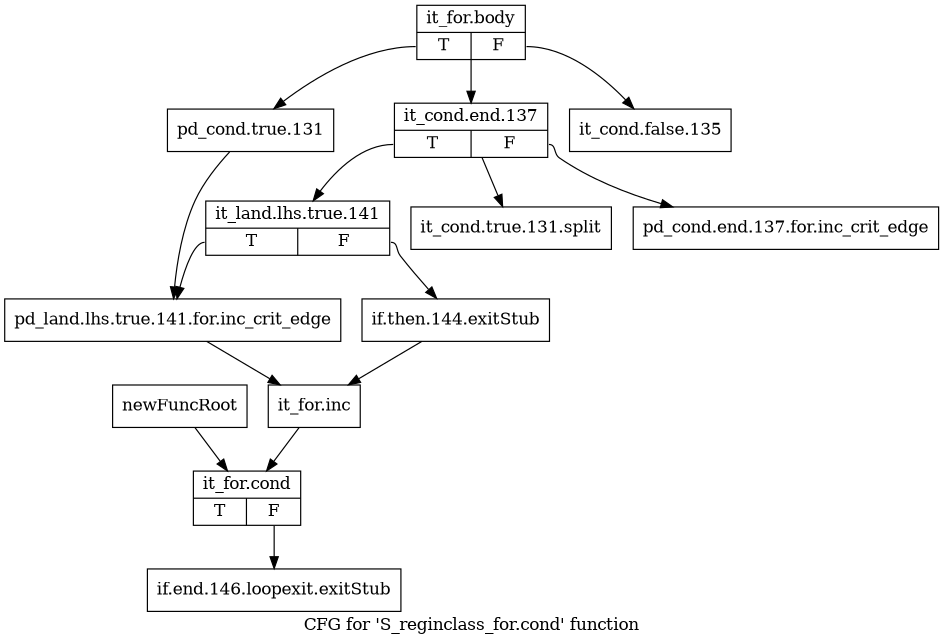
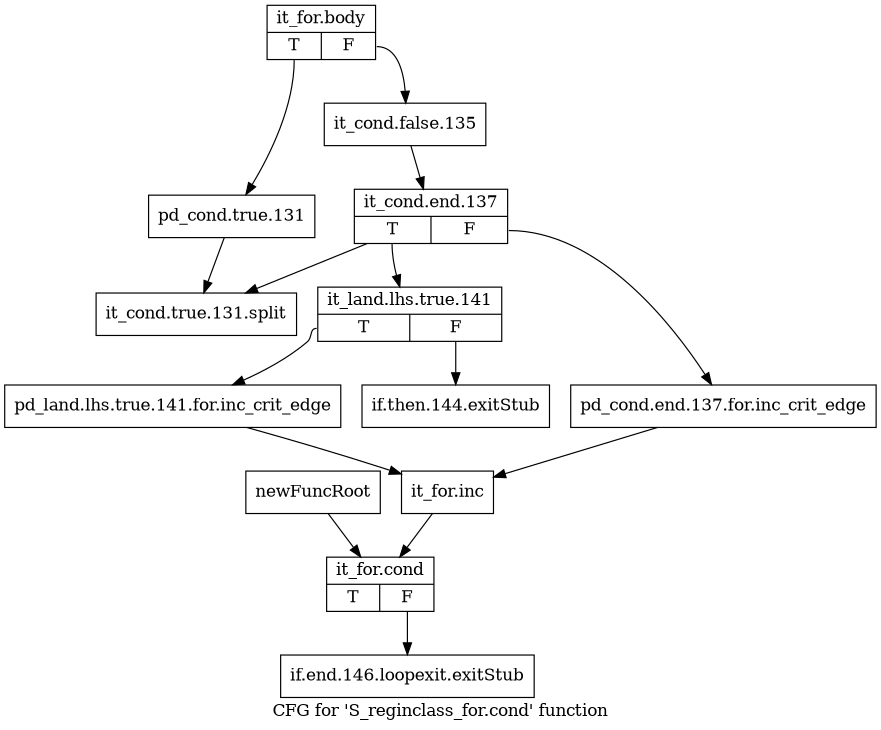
edge "it_for.body" -> "it_cond.end.137": now "it_cond.false.135" -> "it_cond.end.137"
edge "pd_cond.true.131" -> "pd_land.lhs.true.141.for.inc_crit_edge": now "pd_cond.true.131" -> "it_cond.true.131.split"
edge "if.then.144.exitStub" -> "it_for.inc": now "pd_cond.end.137.for.inc_crit_edge" -> "it_for.inc"
